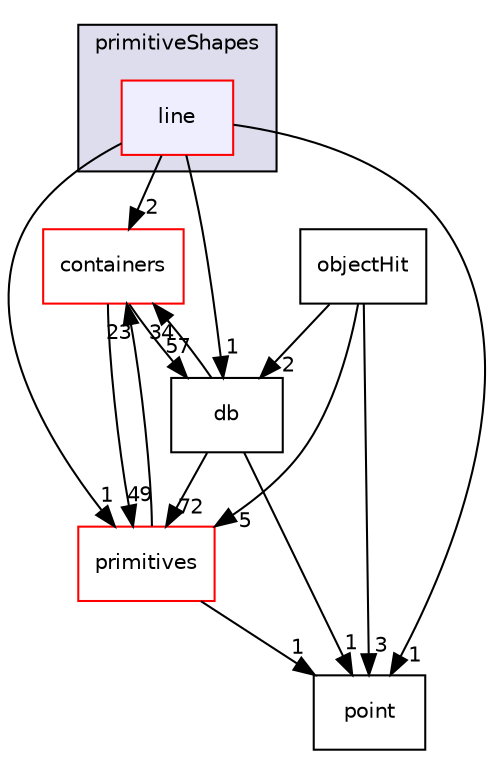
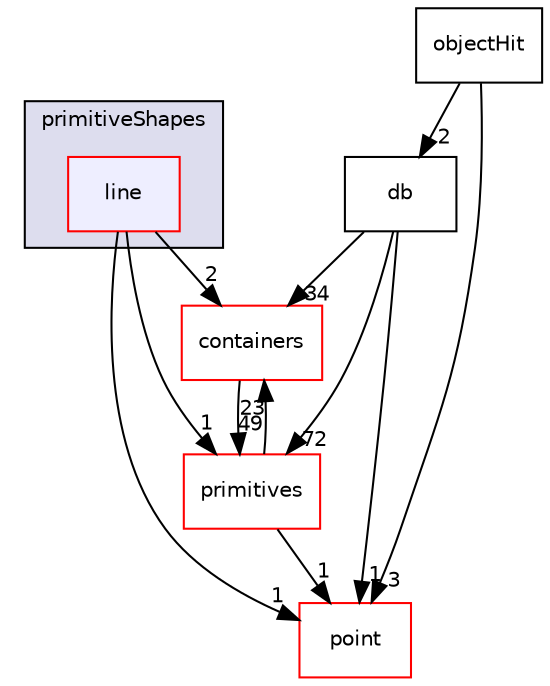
edge "line" -> "db": removed
edge "containers" -> "db": removed
edge "objectHit" -> "primitives": removed
node "point": color black -> red
